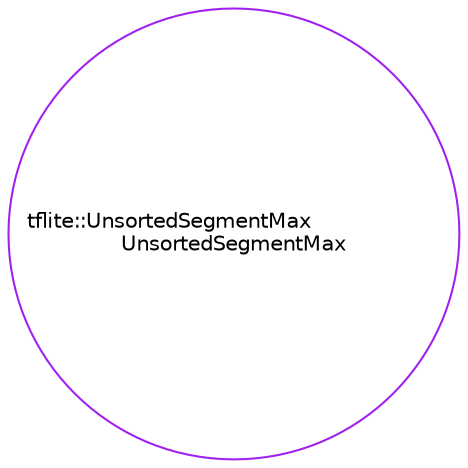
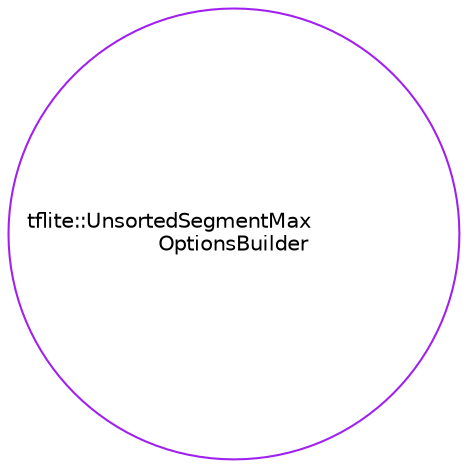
node "tflite::UnsortedSegmentMax UnsortedSegmentMax": label "tflite::UnsortedSegmentMax UnsortedSegmentMax" -> "tflite::UnsortedSegmentMax OptionsBuilder"
